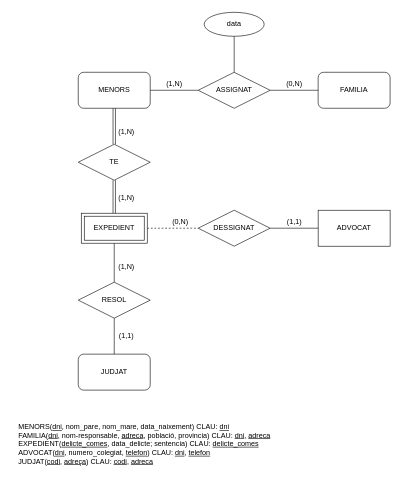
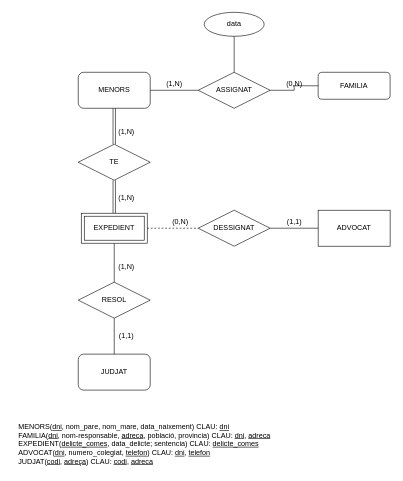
node "FAMILIA": size 72x36 -> 72x27
